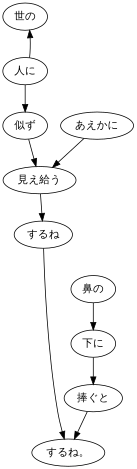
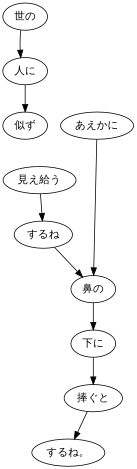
edge "人に" -> "世の": reversed
edge "似ず" -> "見え給う": removed
edge "あえかに" -> "見え給う": now "あえかに" -> "鼻の"
edge "するね" -> "するね。": now "するね" -> "鼻の"
